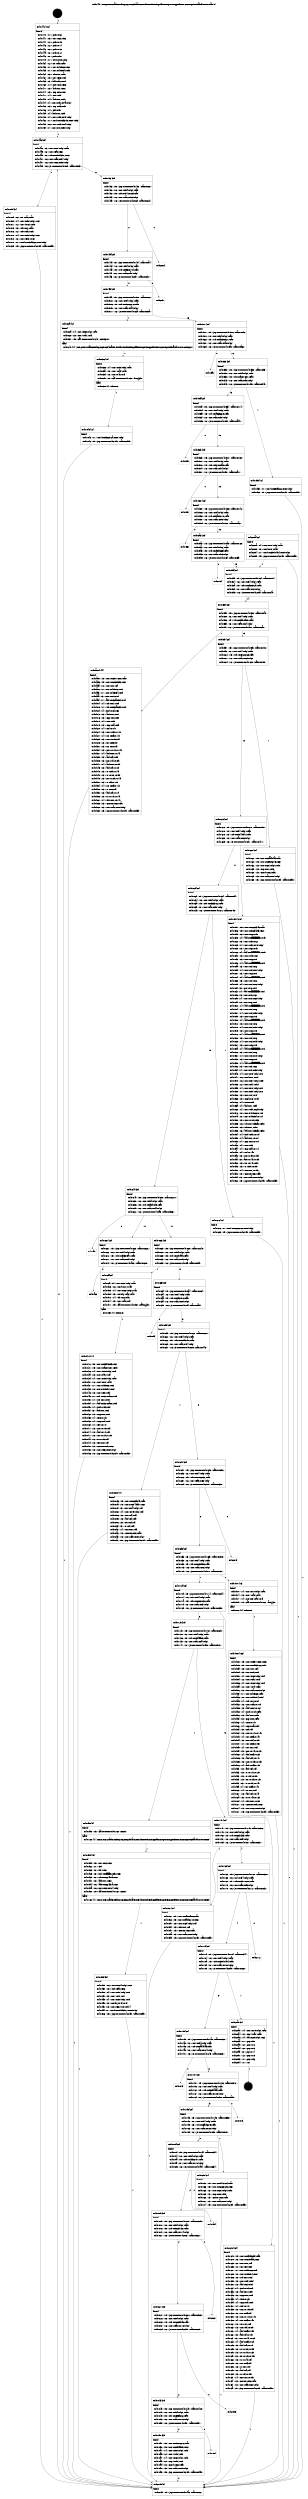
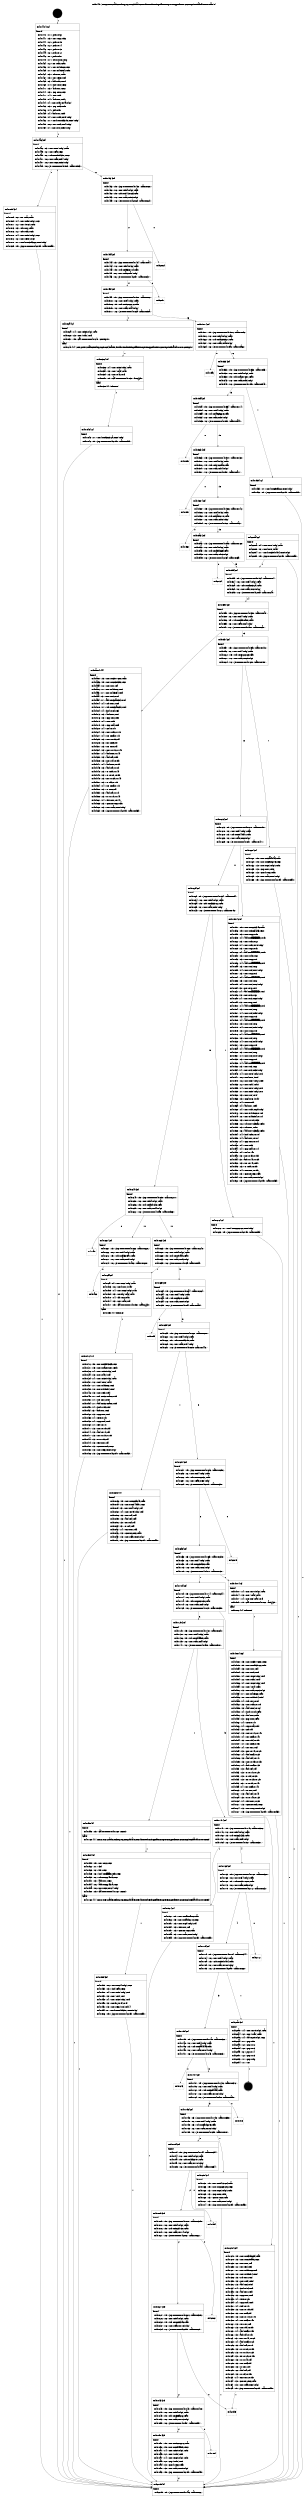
edge "0x401c79 [134]" -> "0x40219b [5]": now "0x401c79 [134]" -> "0x4020b5"
